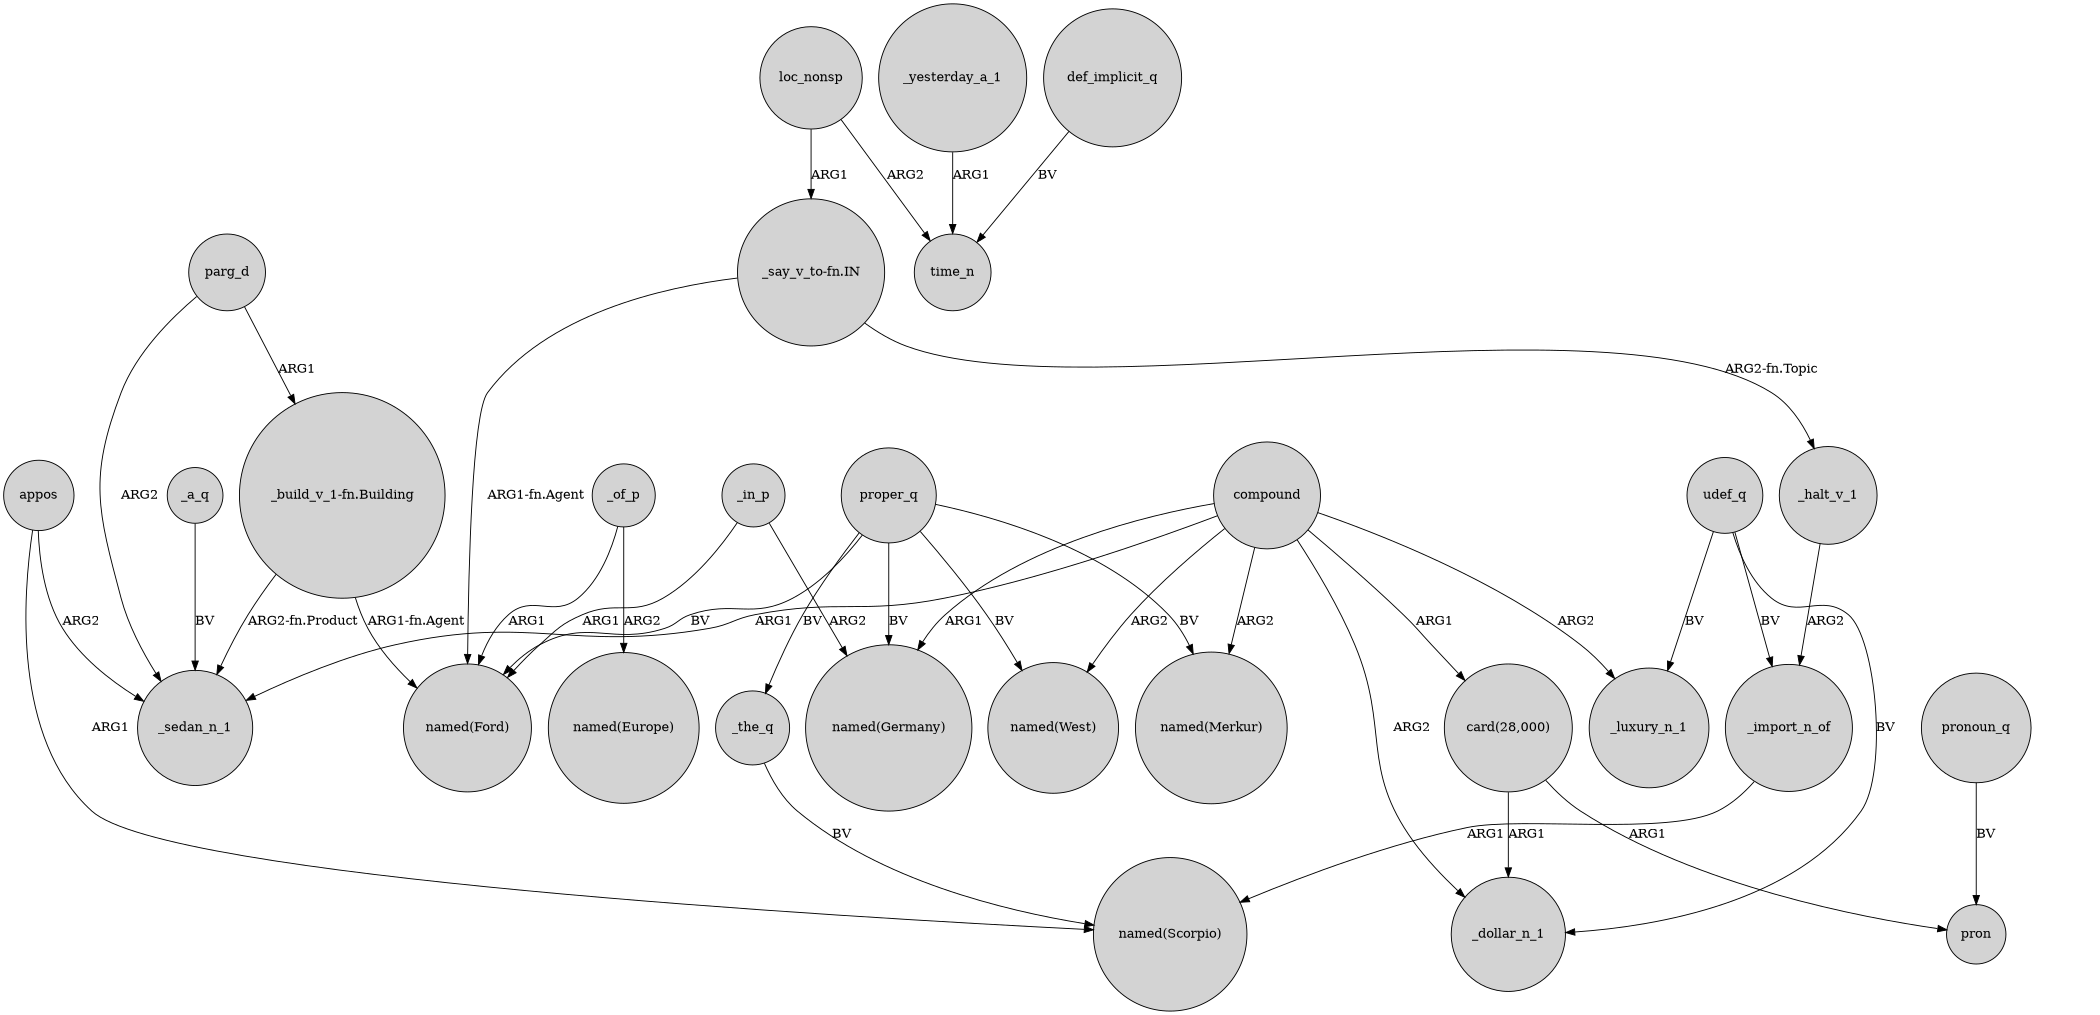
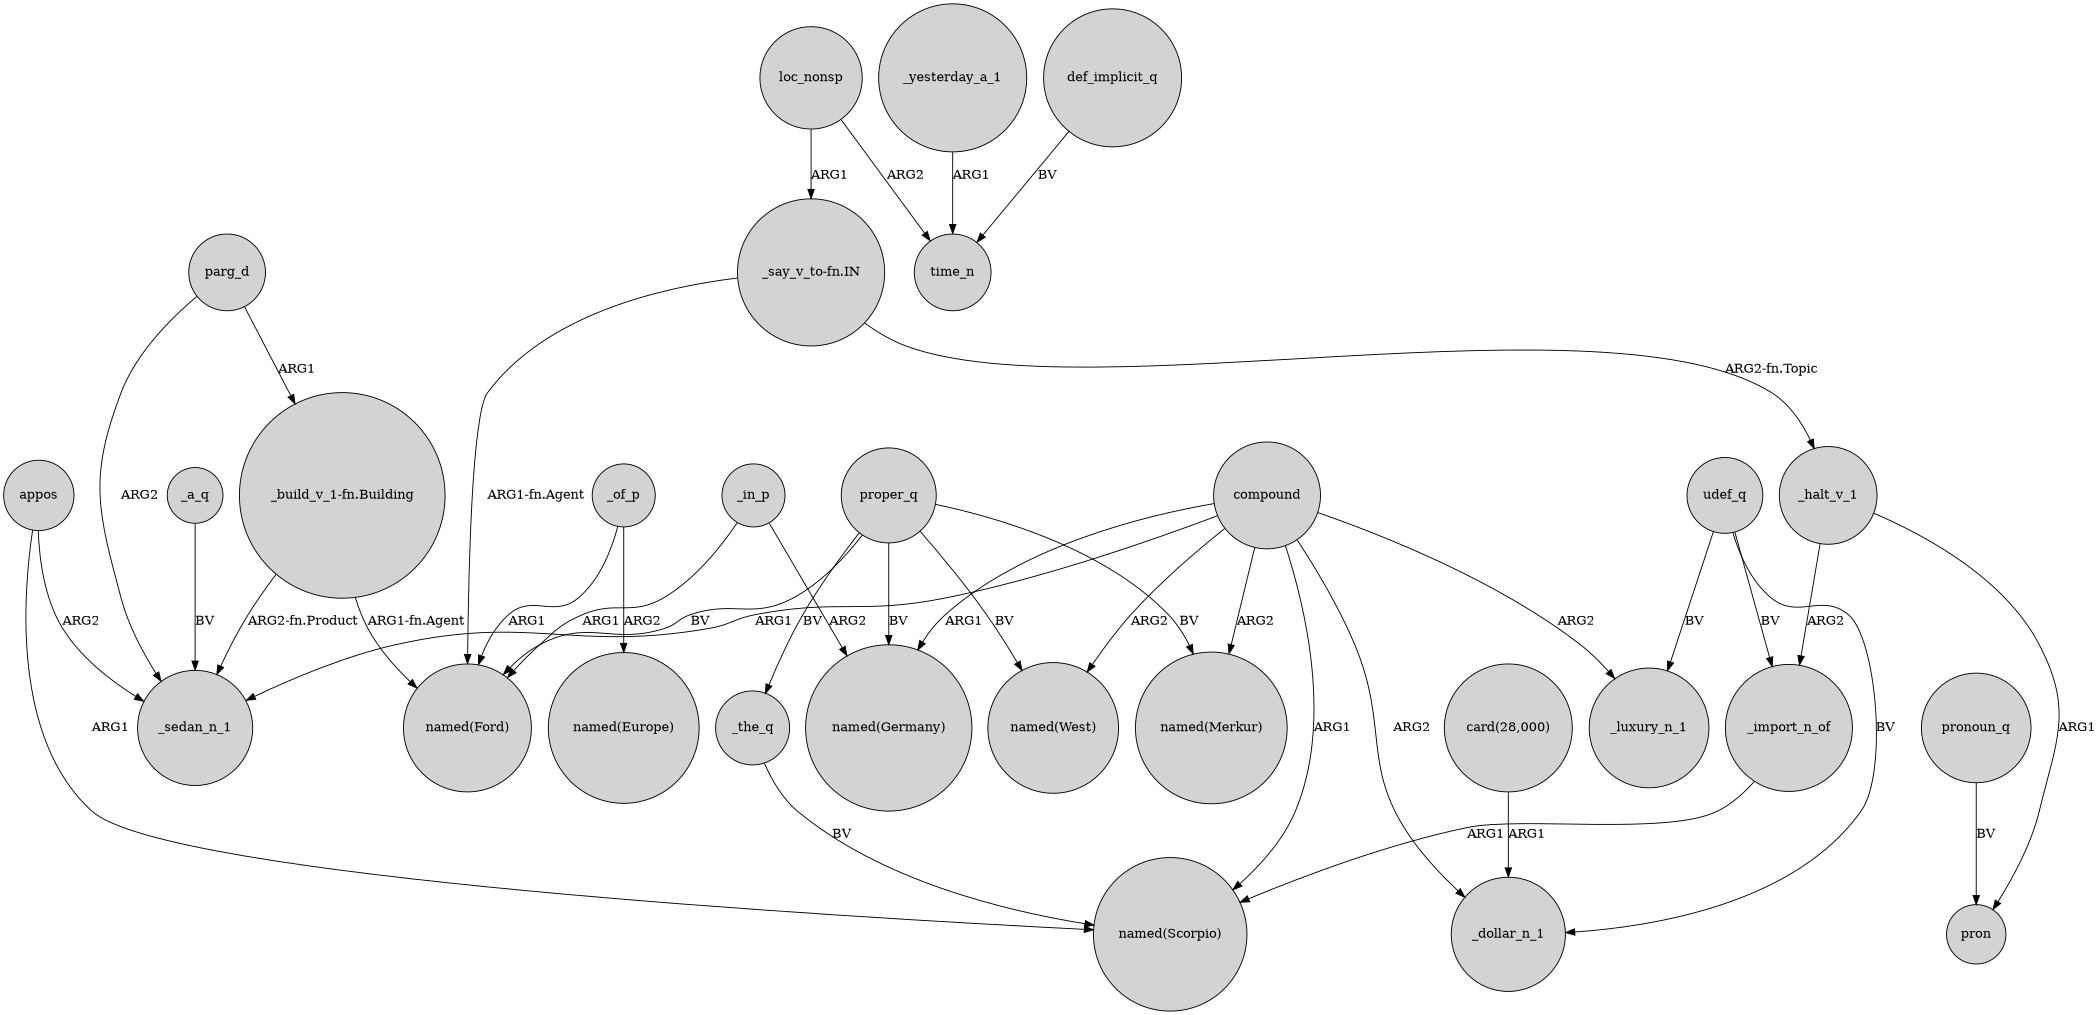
edge "compound" -> "card(28,000)": now "compound" -> "named(Scorpio)"
edge "card(28,000)" -> "pron": now "_halt_v_1" -> "pron"
